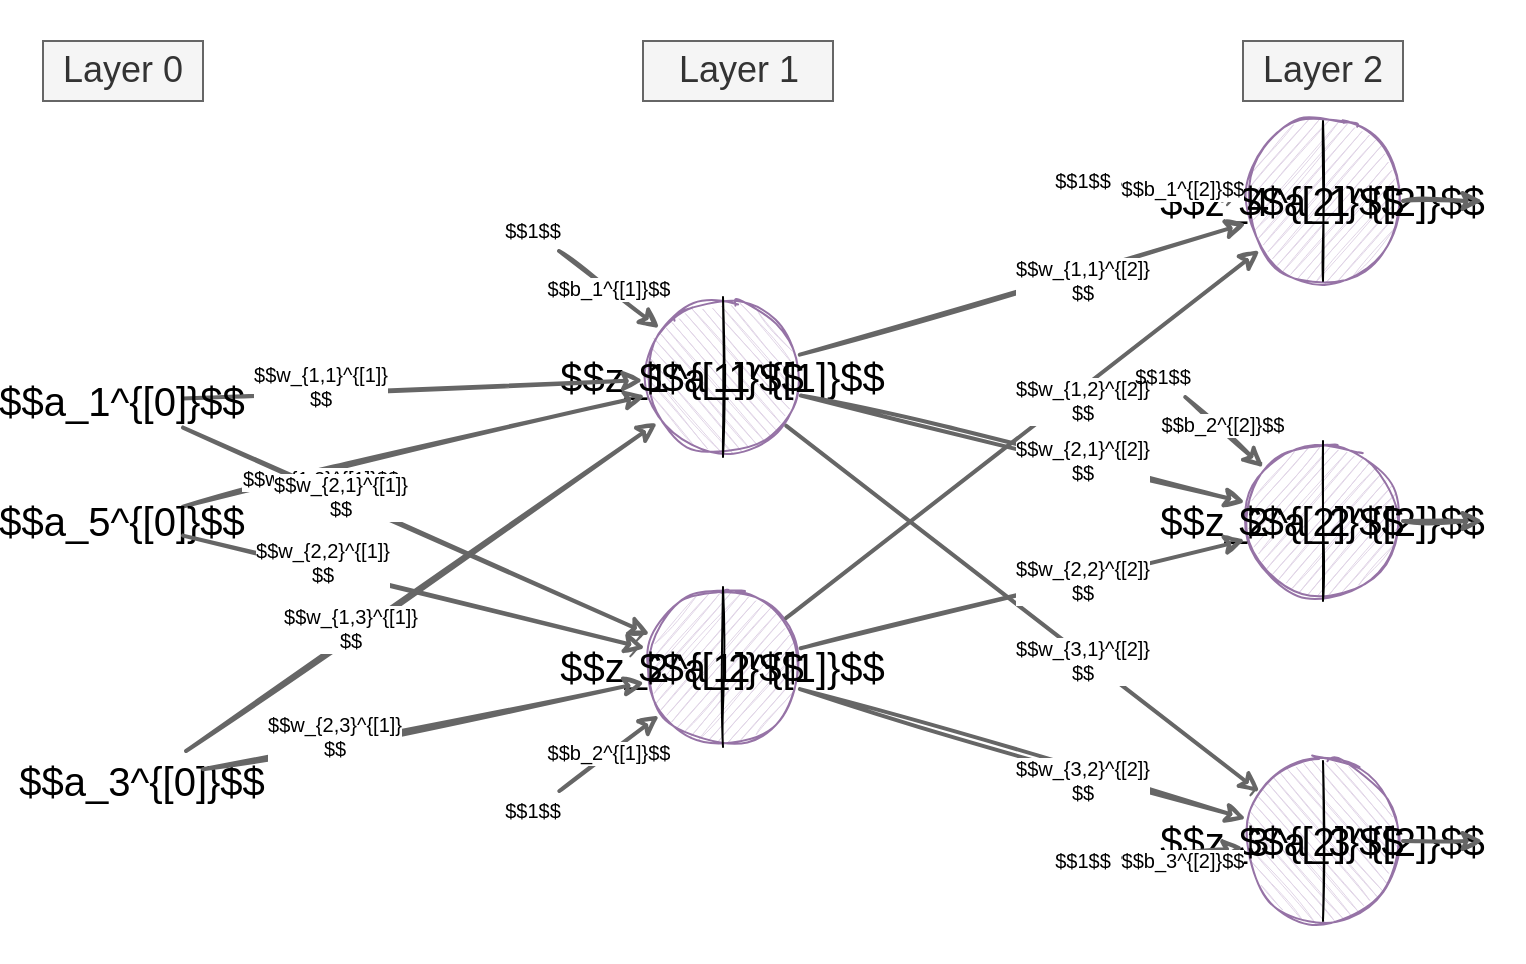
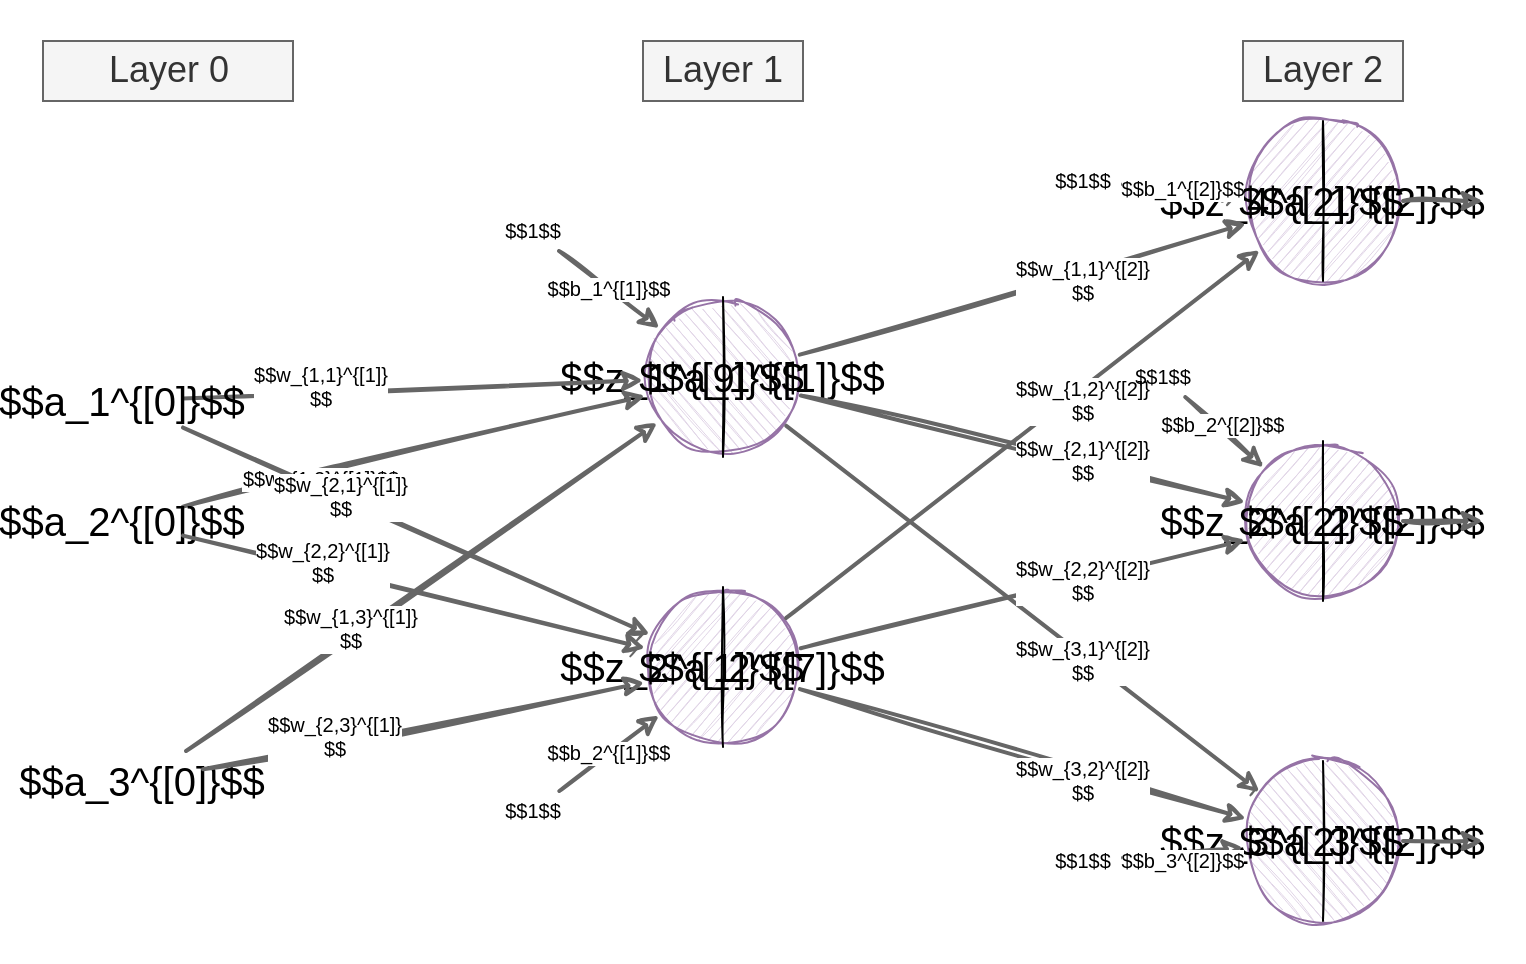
node "Layer 0": size 160x60 -> 250x60
node "Layer 1": size 190x60 -> 160x60
node "$$z_1^{[1]}$$": label "$$z_1^{[1]}$$" -> "$$z_1^{[9]}$$"
node "$$a_5^{[0]}$$": label "$$a_5^{[0]}$$" -> "$$a_2^{[0]}$$"
node "$$a_2^{[1]}$$": label "$$a_2^{[1]}$$" -> "$$a_2^{[7]}$$"
